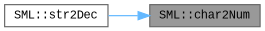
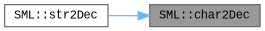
node "SML::char2Num": label "SML::char2Num" -> "SML::char2Dec"
